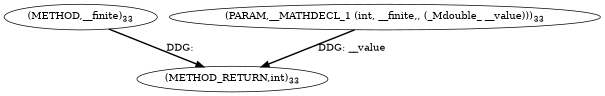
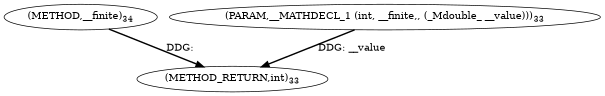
node "(METHOD,__finite)": text "33" -> "34"
